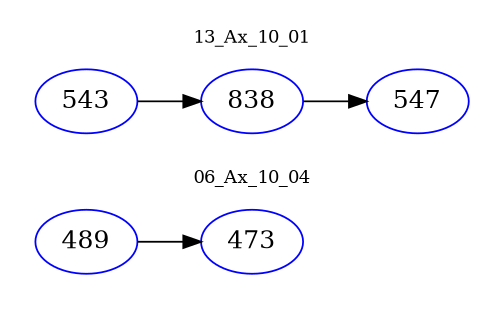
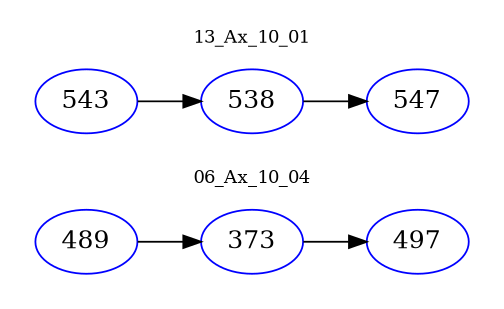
node "838": label "838" -> "538"
node "473": label "473" -> "373"
node "497": added
